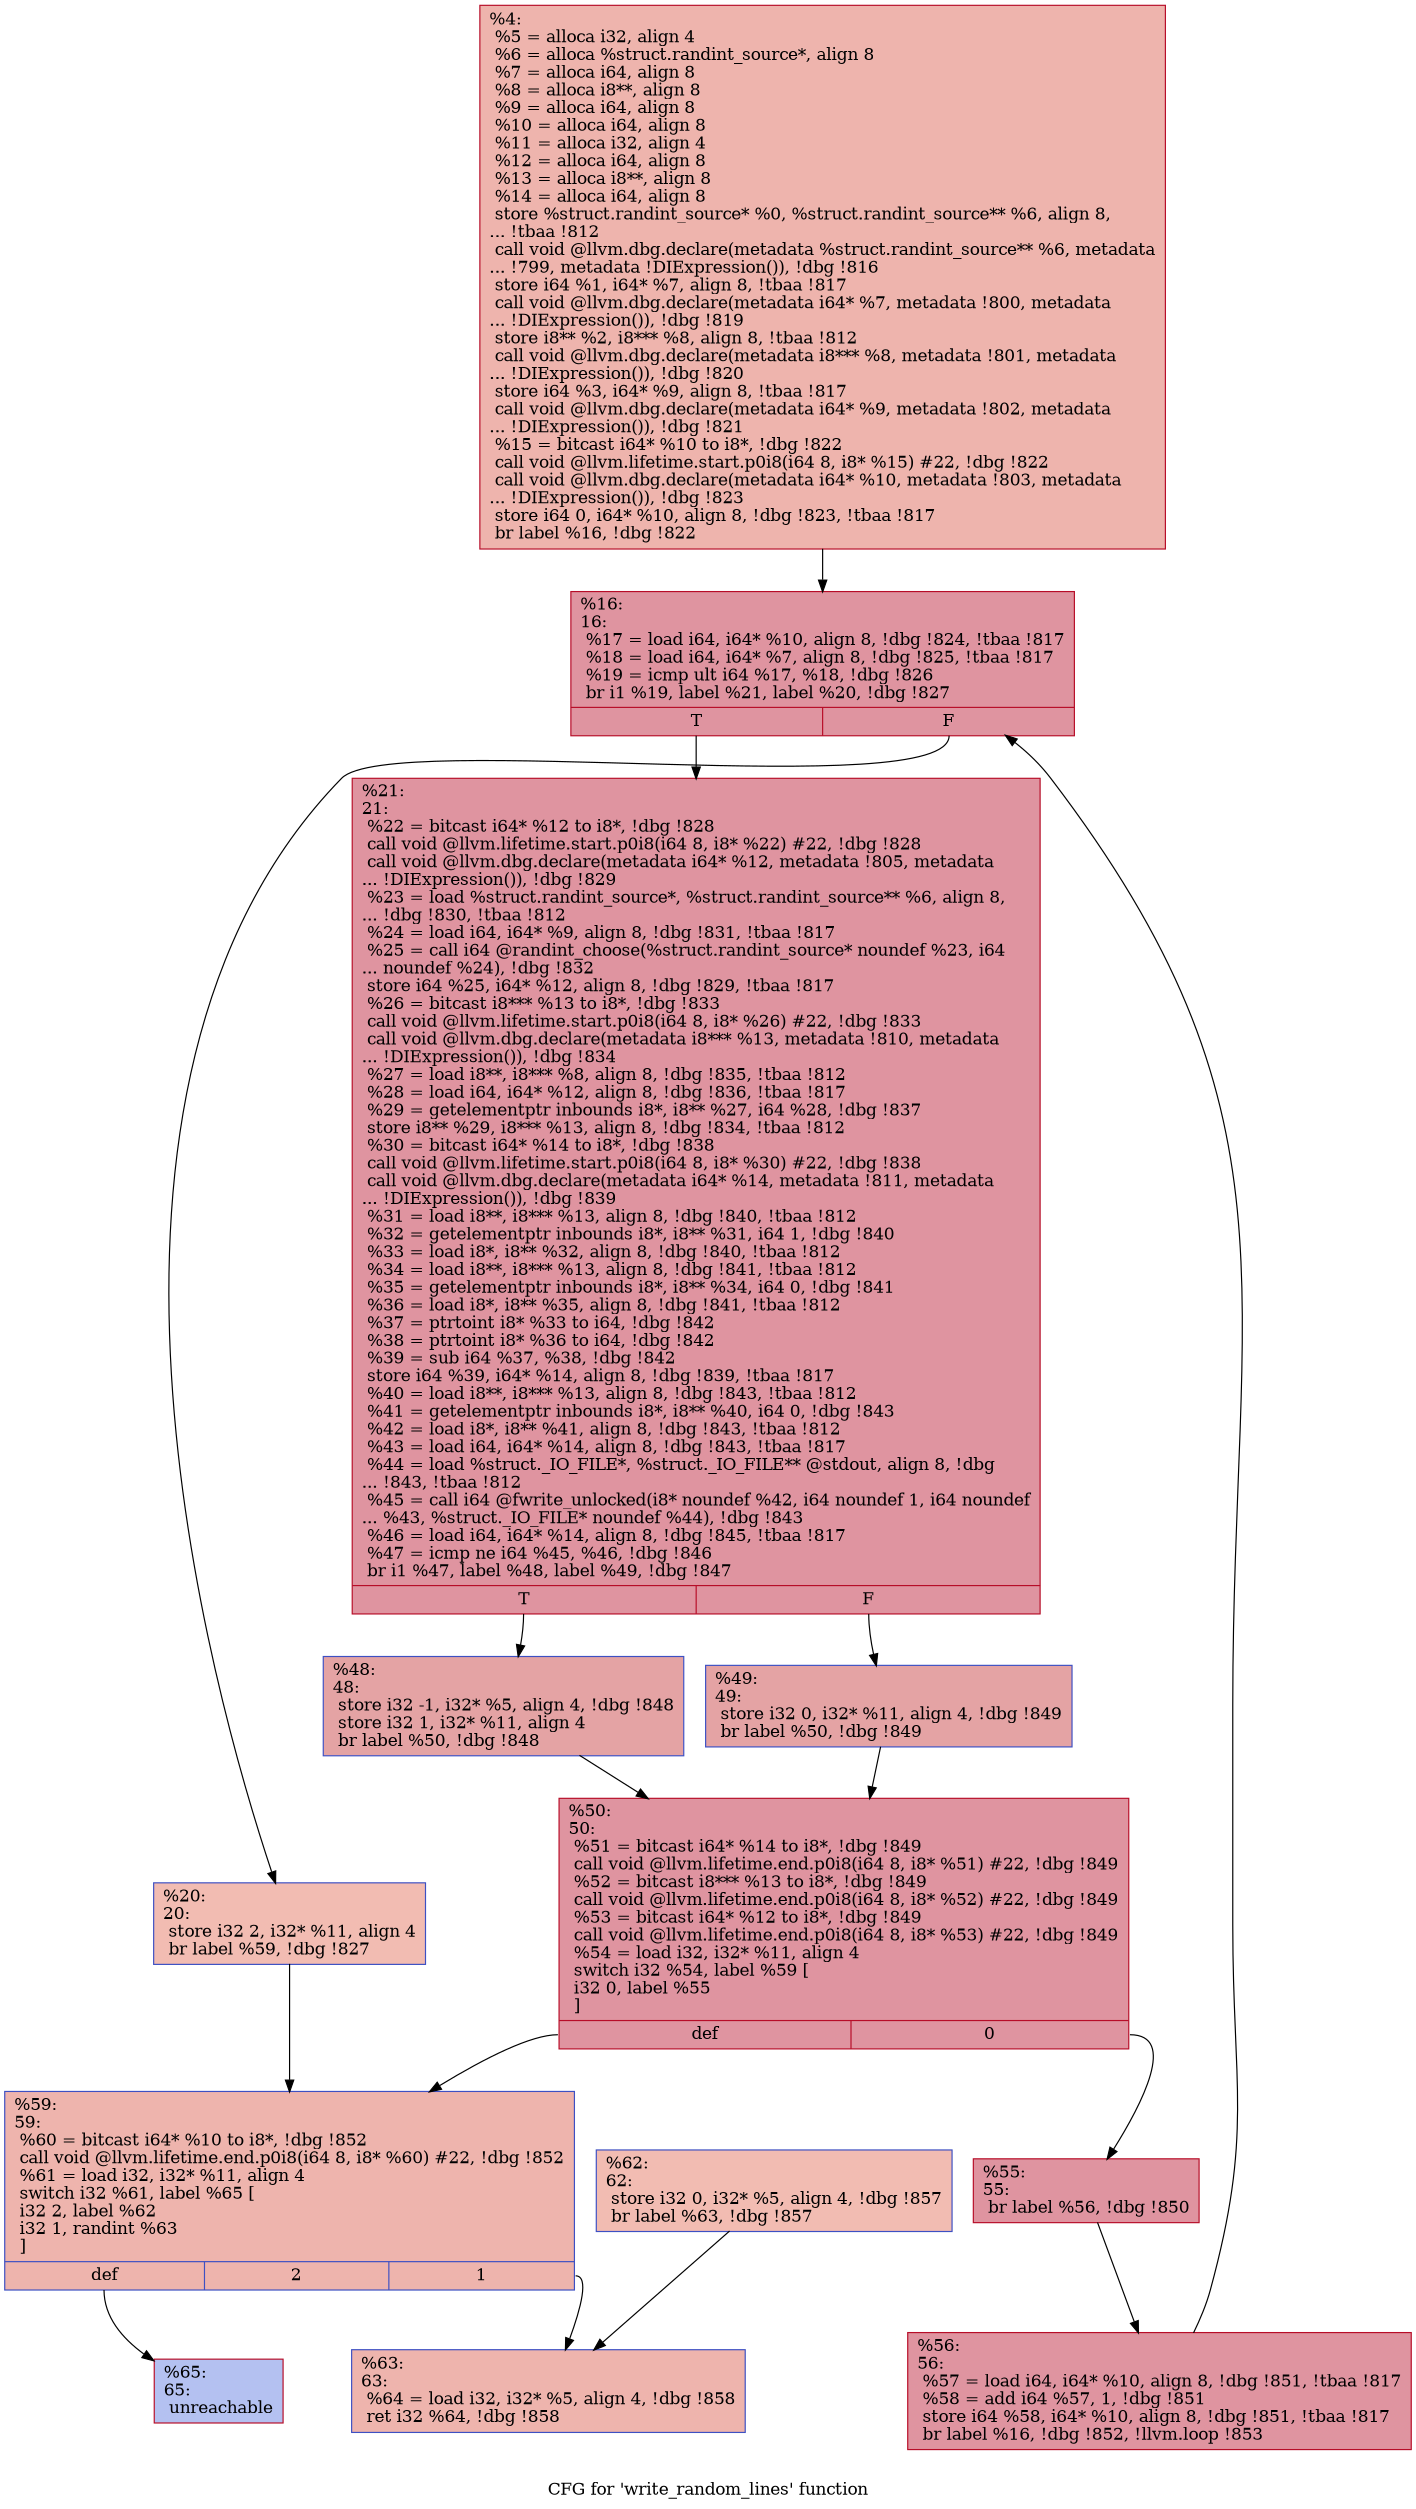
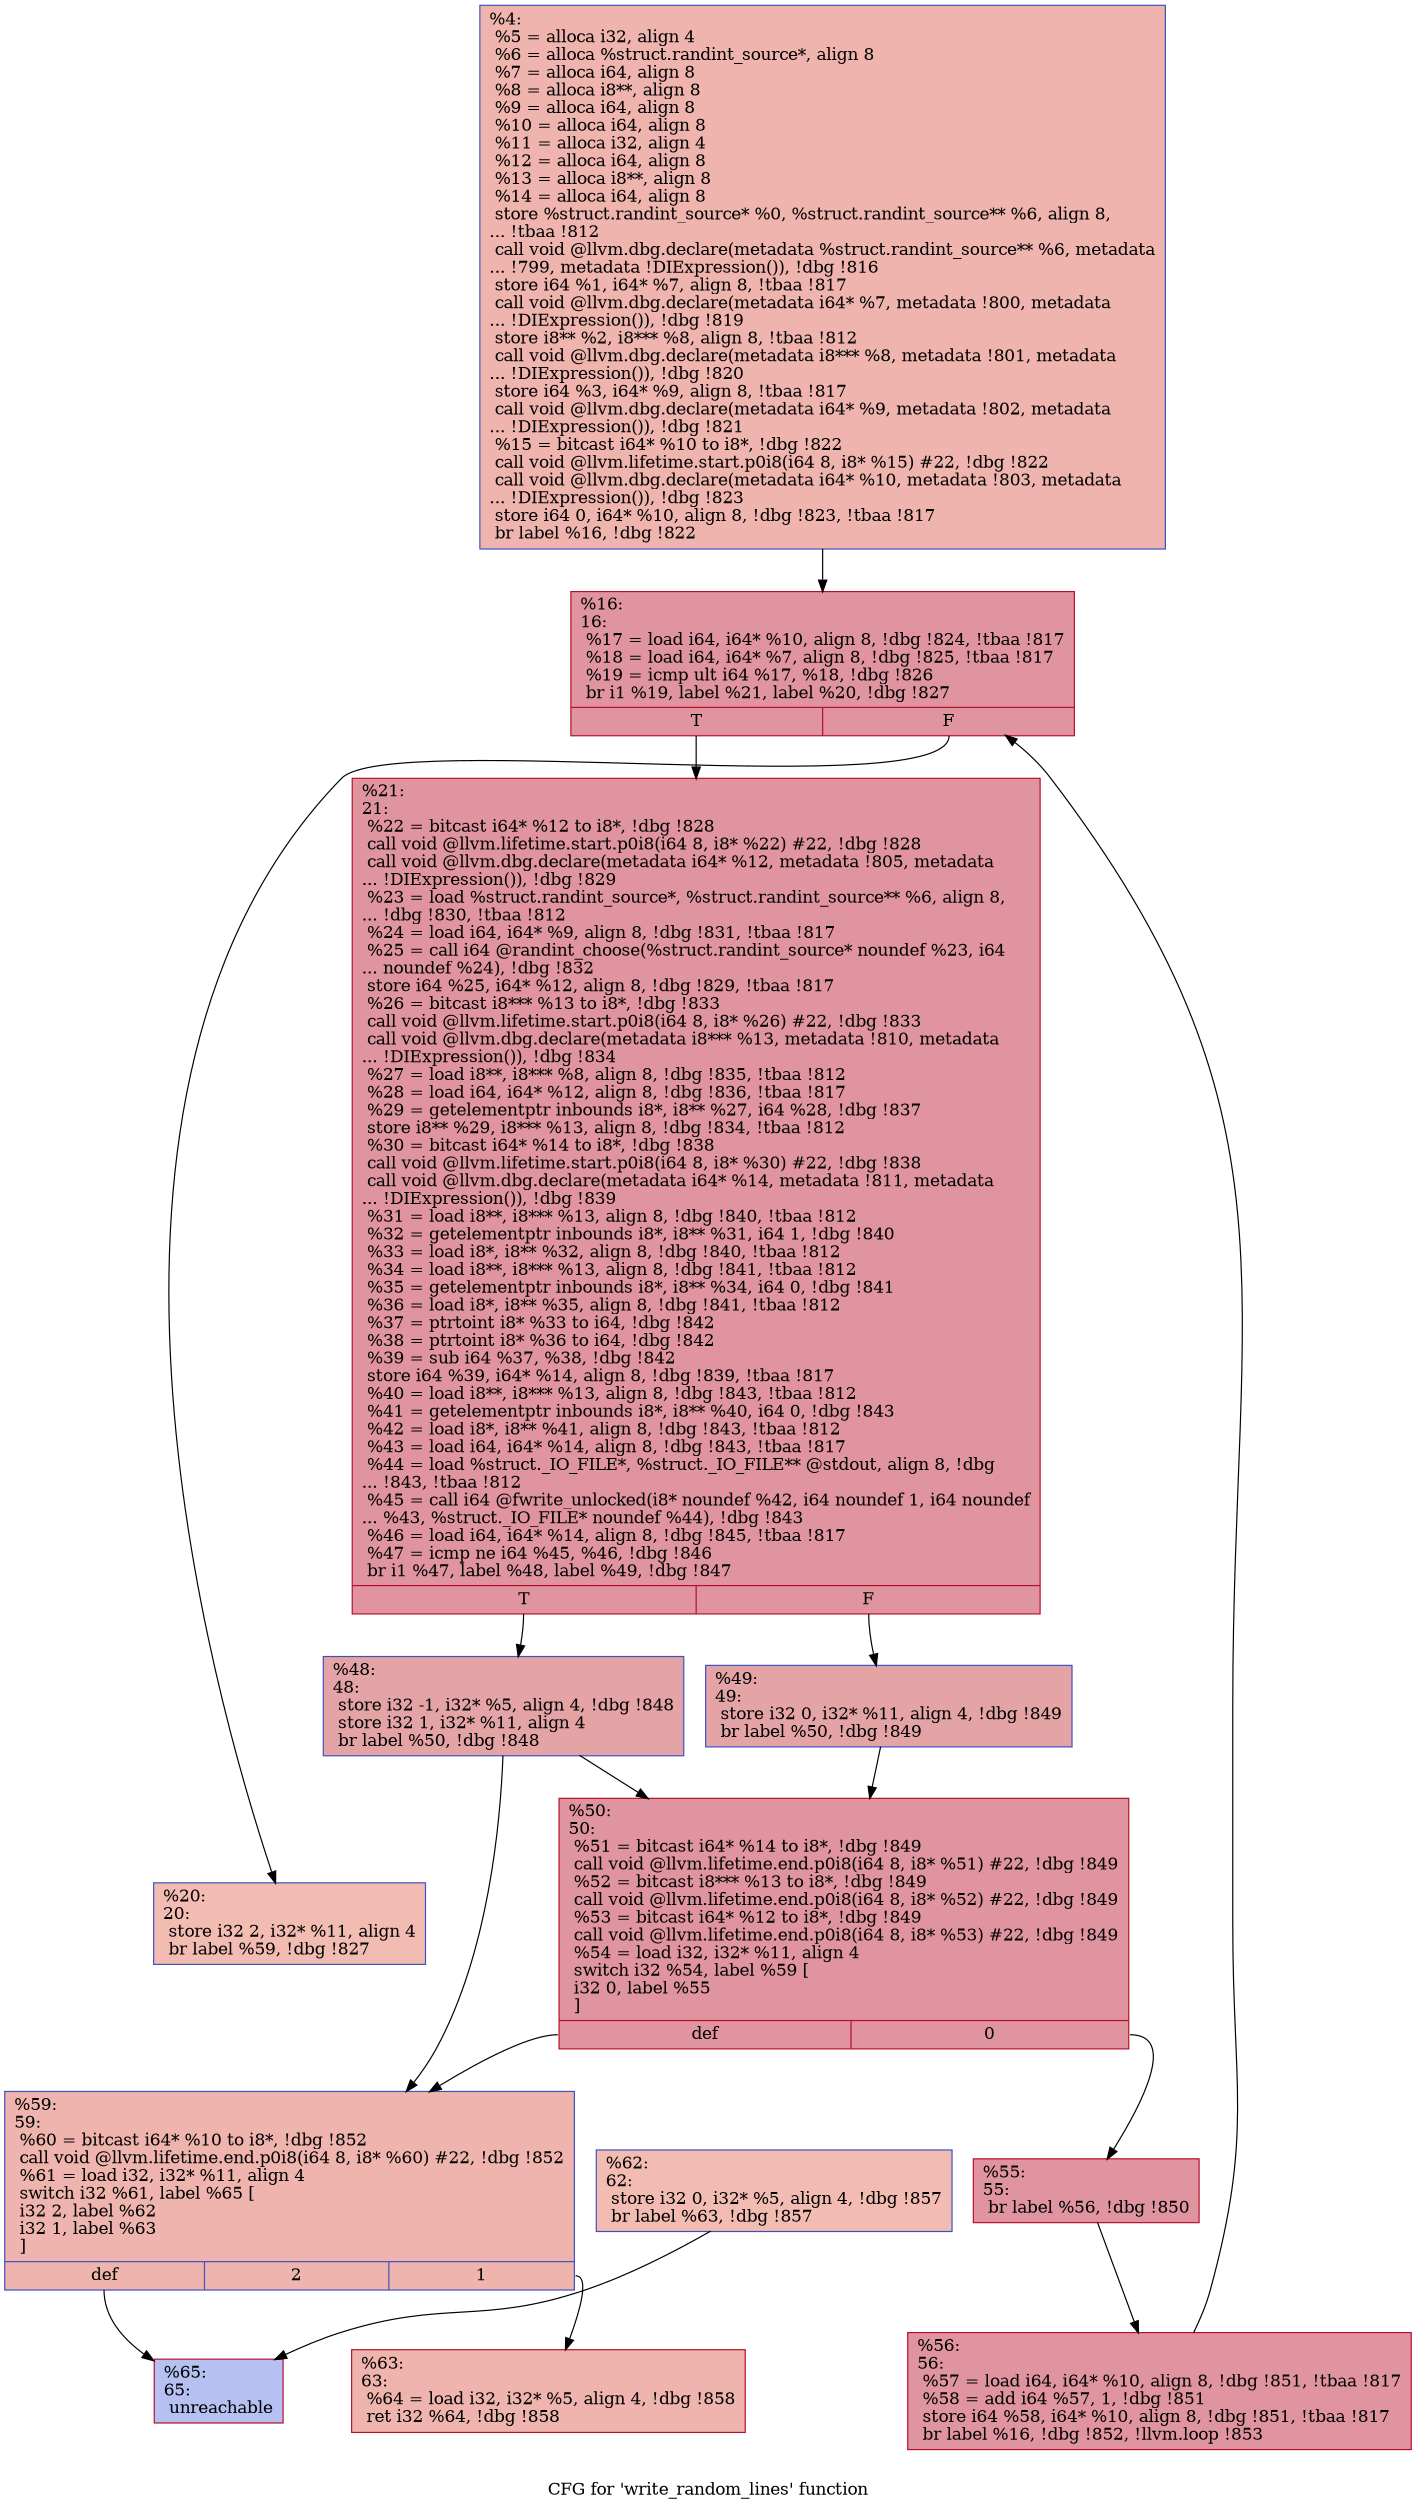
node "%4:": color #b70d28ff -> #3d50c3ff
edge "%20:" -> "%59:": now "%48:" -> "%59:"
node "%59:": text "i32 1, randint %63" -> "i32 1, label %63"
edge "%62:" -> "%63:": now "%62:" -> "%65:"
node "%63:": color #3d50c3ff -> #b70d28ff
